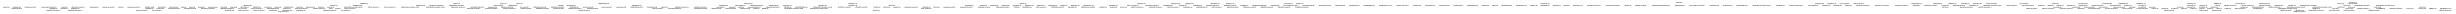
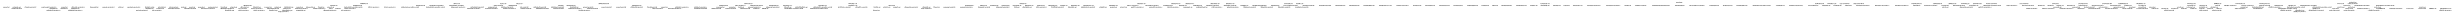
node "org.ow2.asm:asm-analysis:jar:7.1:compile": removed
